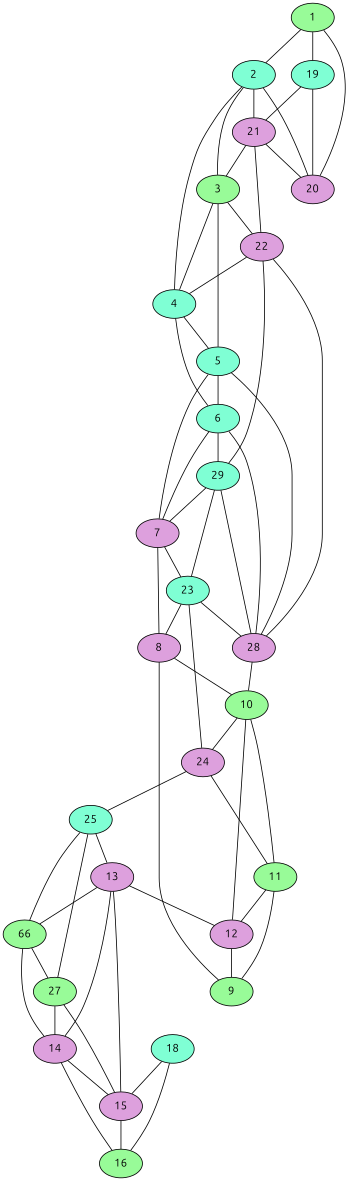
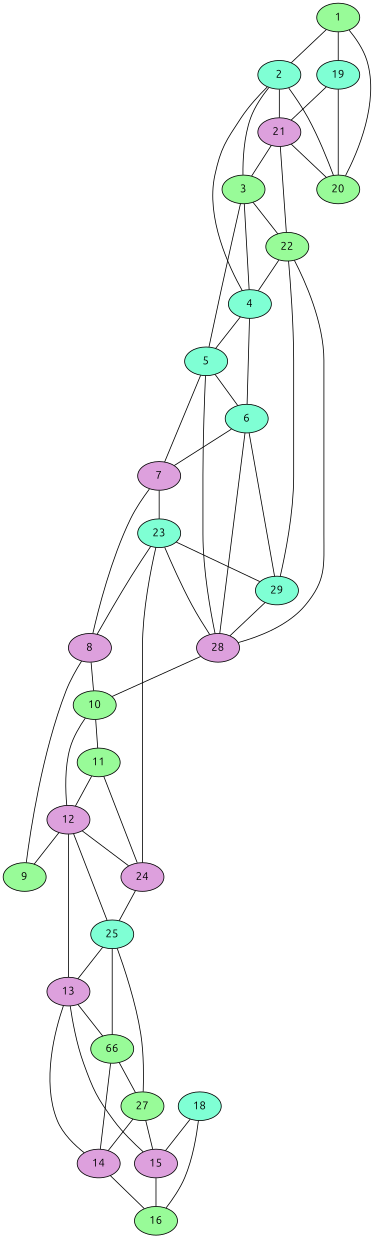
node "20": fillcolor plum -> palegreen
node "22": fillcolor plum -> palegreen
edge "29" -- "7": removed
edge "10" -- "24": now "12" -- "24"
edge "12" -- "25": added
edge "11" -- "9": removed
edge "14" -- "15": removed
